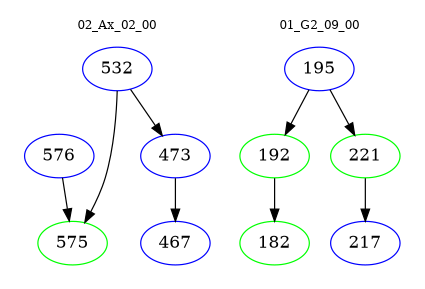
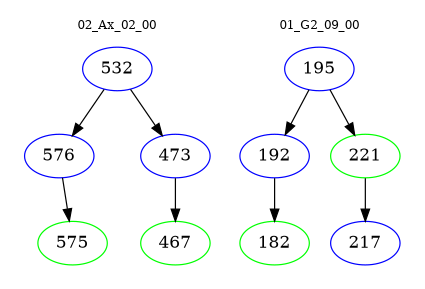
edge "532" -> "575": now "532" -> "576"
node "192": color green -> blue
node "467": color blue -> green
